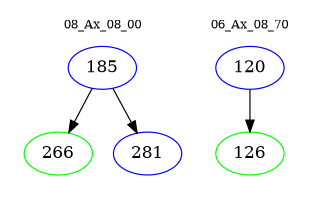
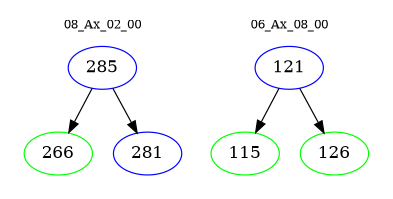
cluster "08_Ax_08_00": label "08_Ax_08_00" -> "08_Ax_02_00"
cluster "06_Ax_08_70": label "06_Ax_08_70" -> "06_Ax_08_00"
node "185": label "185" -> "285"
node "120": label "120" -> "121"
node "115": added
